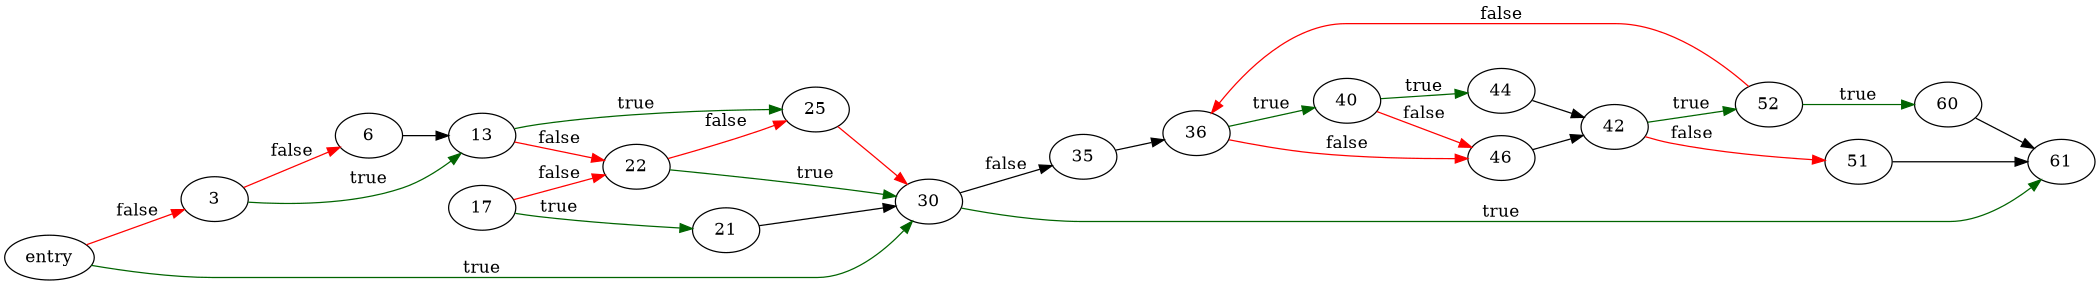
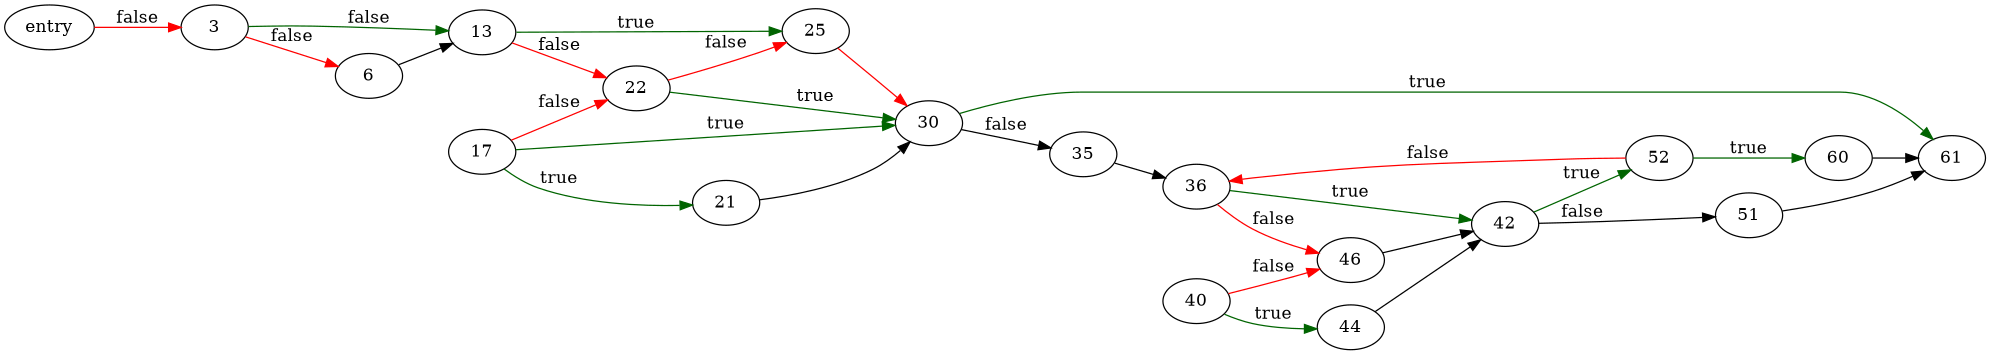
edge "36" -> "40": now "36" -> "42"
edge "42" -> "51": color red -> black
edge "3" -> "13": label "true" -> "false"
edge "entry" -> "30": now "17" -> "30"
